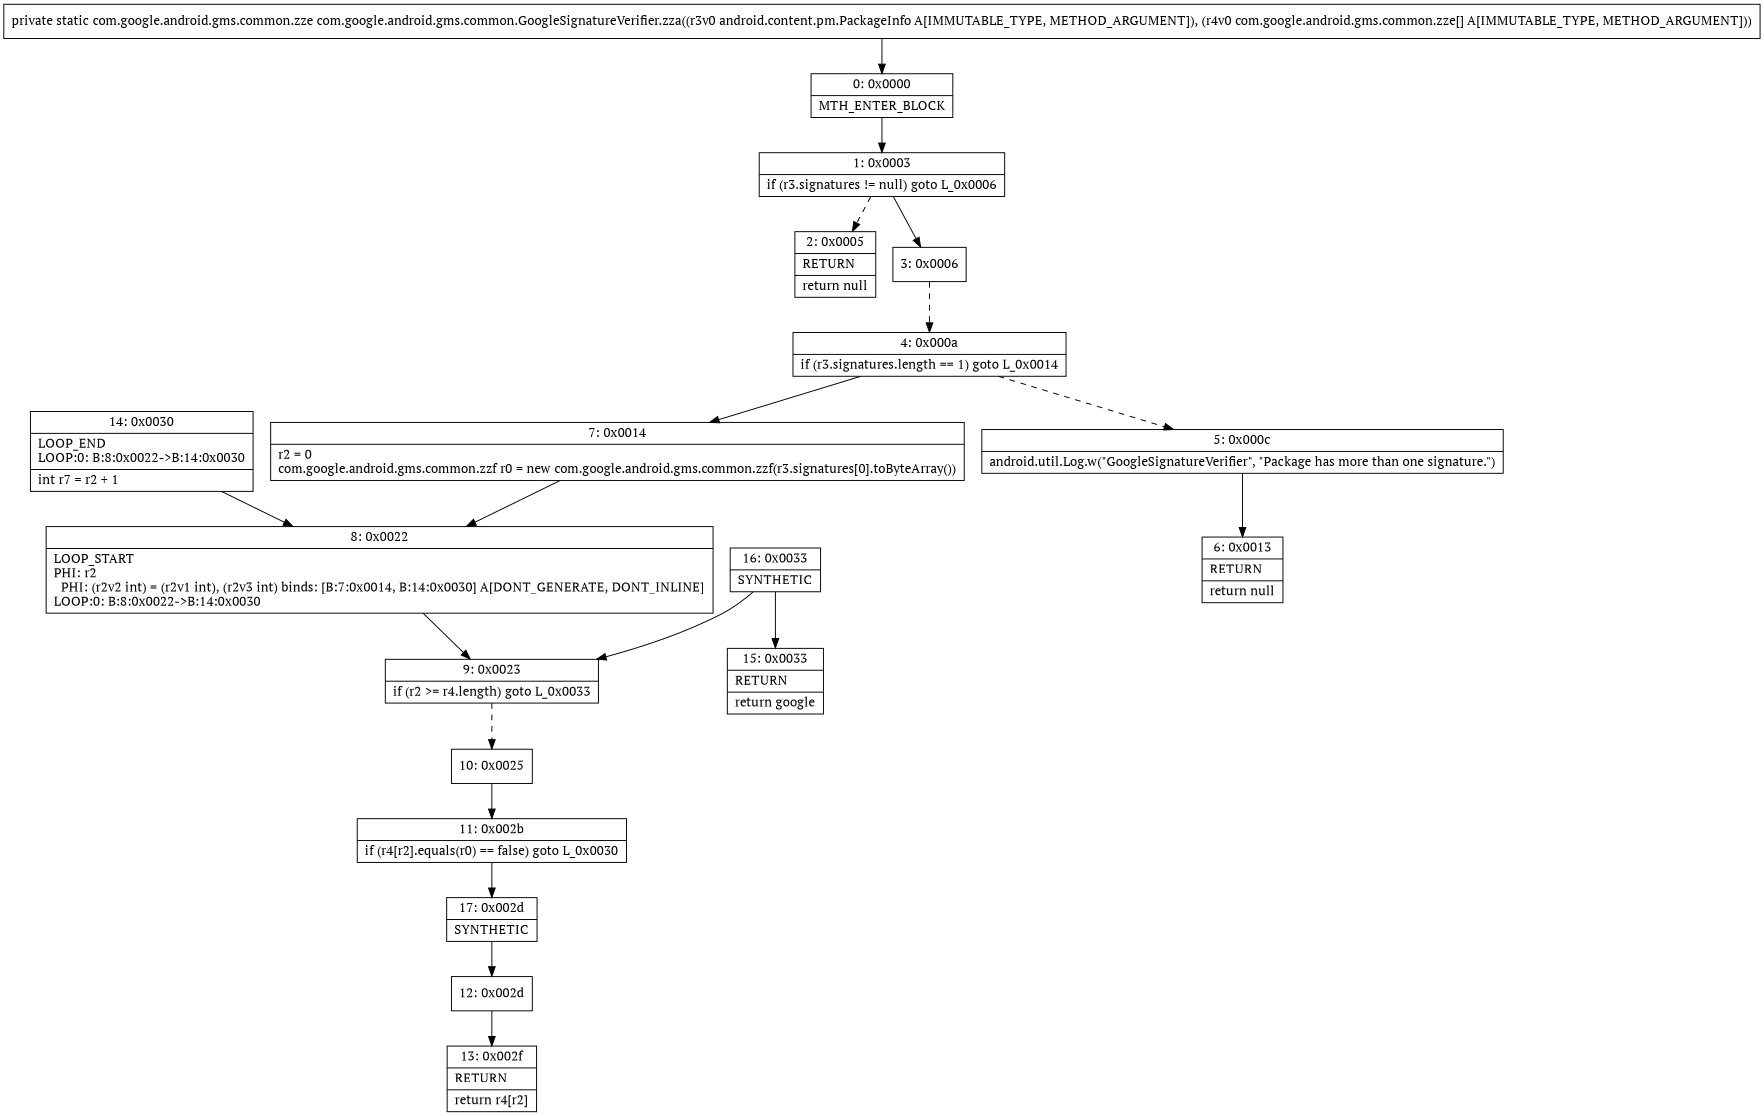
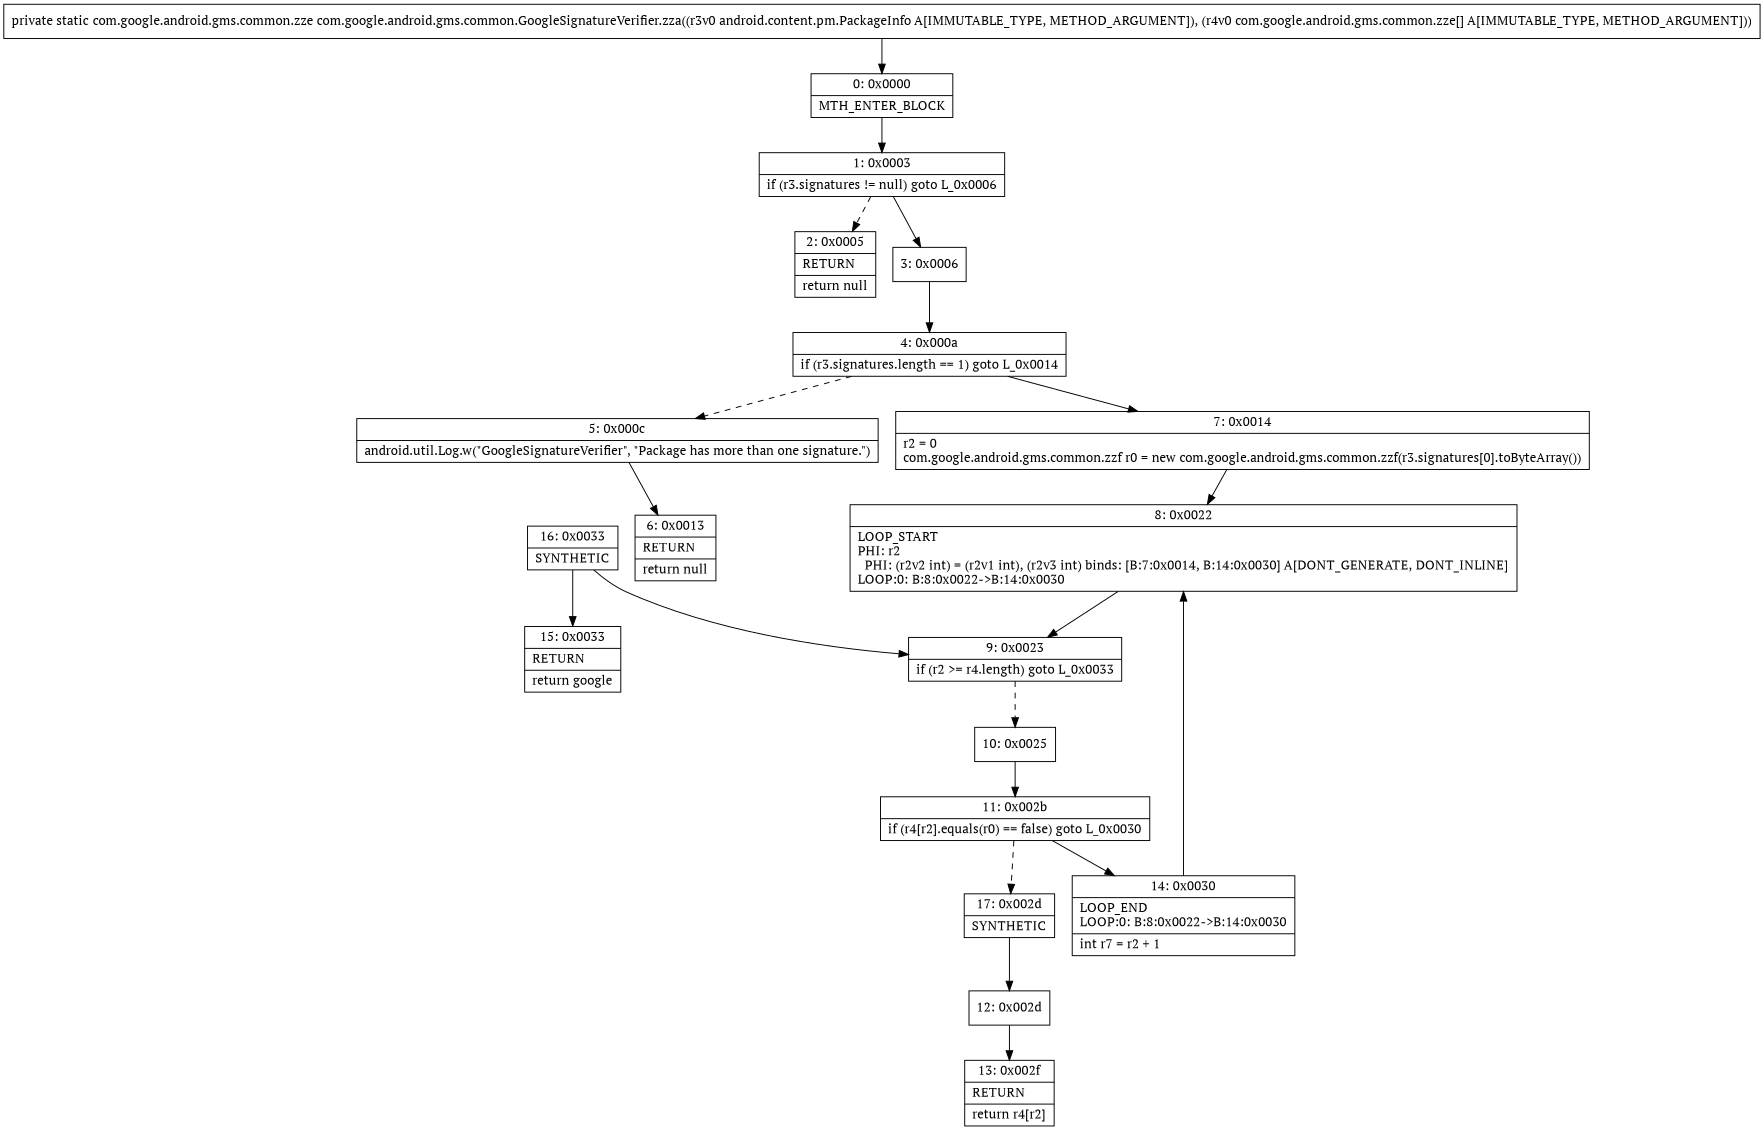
edge "3: 0x0006" -> "4: 0x000a": style dashed -> solid
edge "11: 0x002b" -> "14: 0x0030": added
edge "11: 0x002b" -> "17: 0x002d": style solid -> dashed
